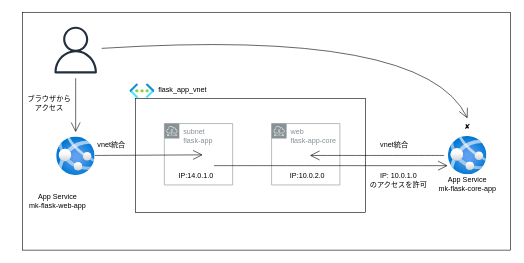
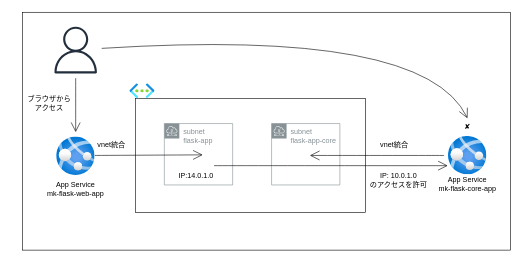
node "flask_app_vnet": removed
node "web flask-app-core": label "web flask-app-core" -> "subnet flask-app-core"
node "IP:10.0.2.0": removed
node "App Service mk-flask-web-app": moved (57, 201) -> (75, 189)
